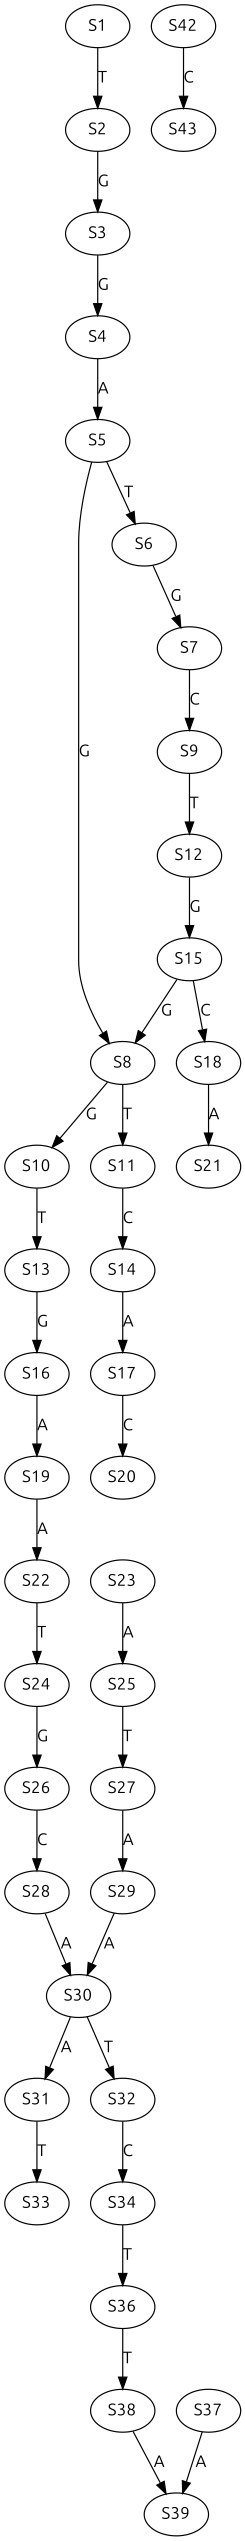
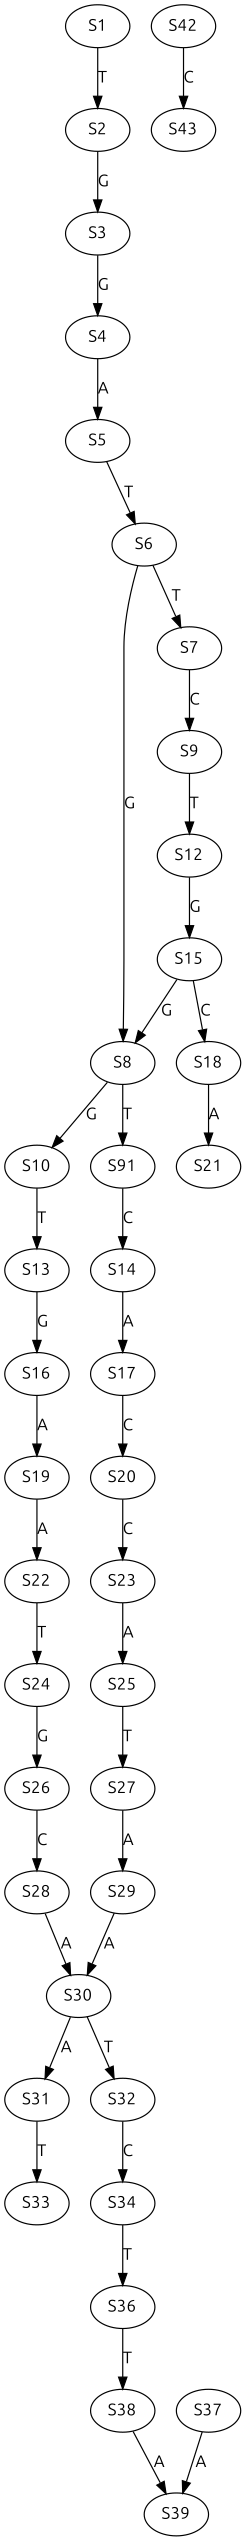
edge "S6" -> "S7": label "G" -> "T"
edge "S5" -> "S8": now "S6" -> "S8"
node "S11": label "S11" -> "S91"
edge "S20" -> "S23": added, label "C"
